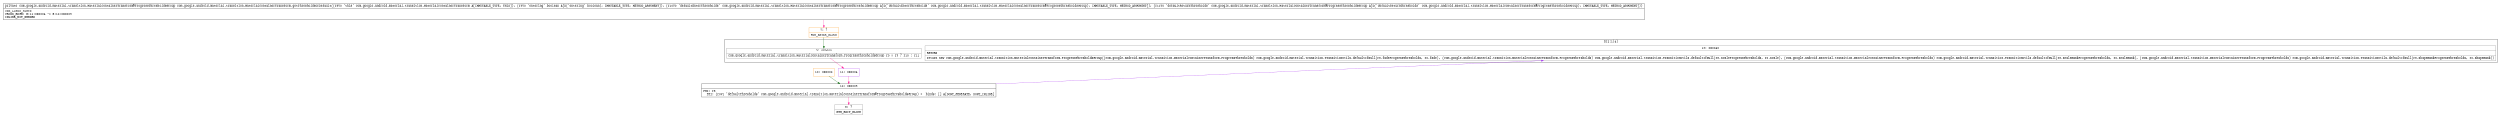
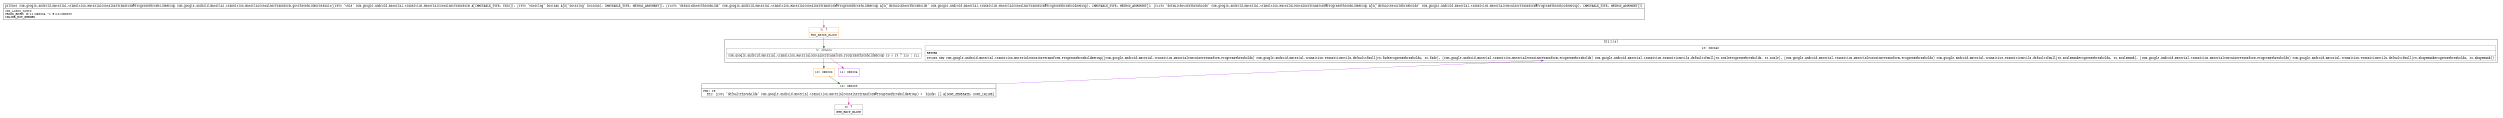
edge "9: 0x0000" -> "10: 0x0002": added
edge "11: 0x0004" -> "12: 0x0005": removed
